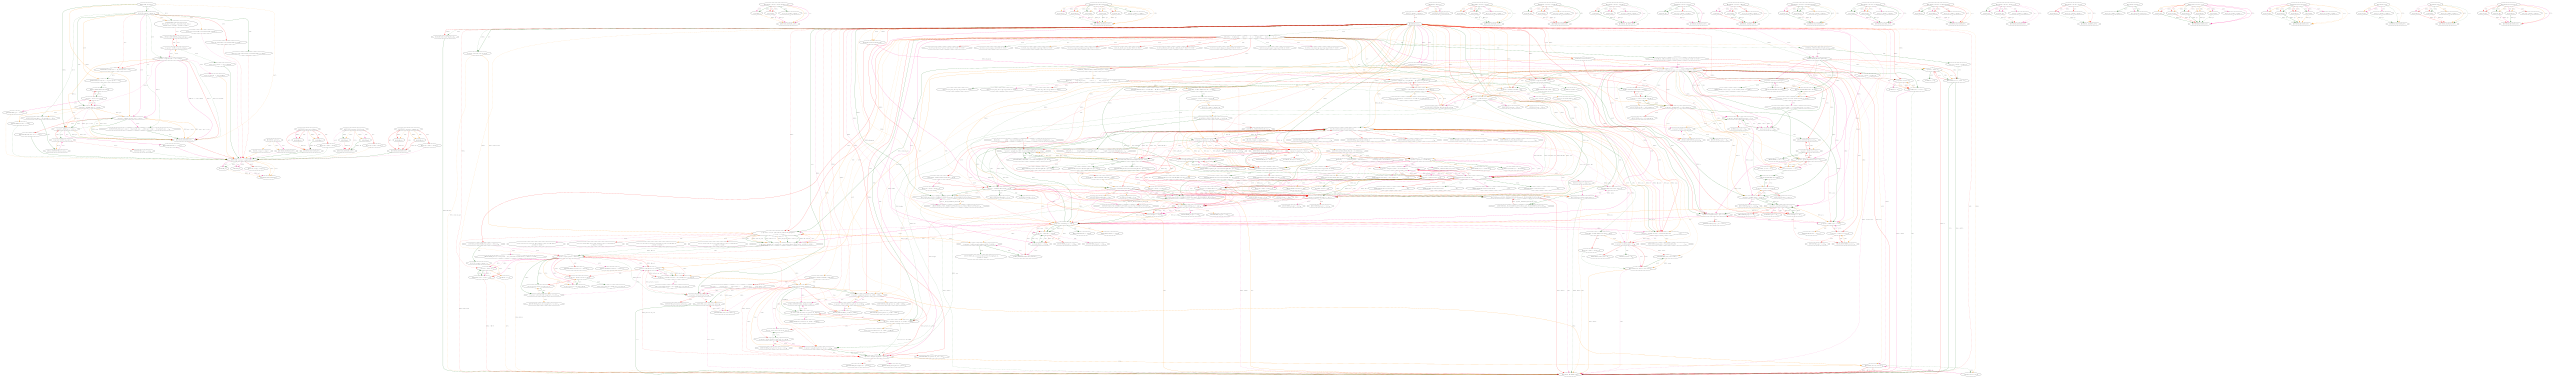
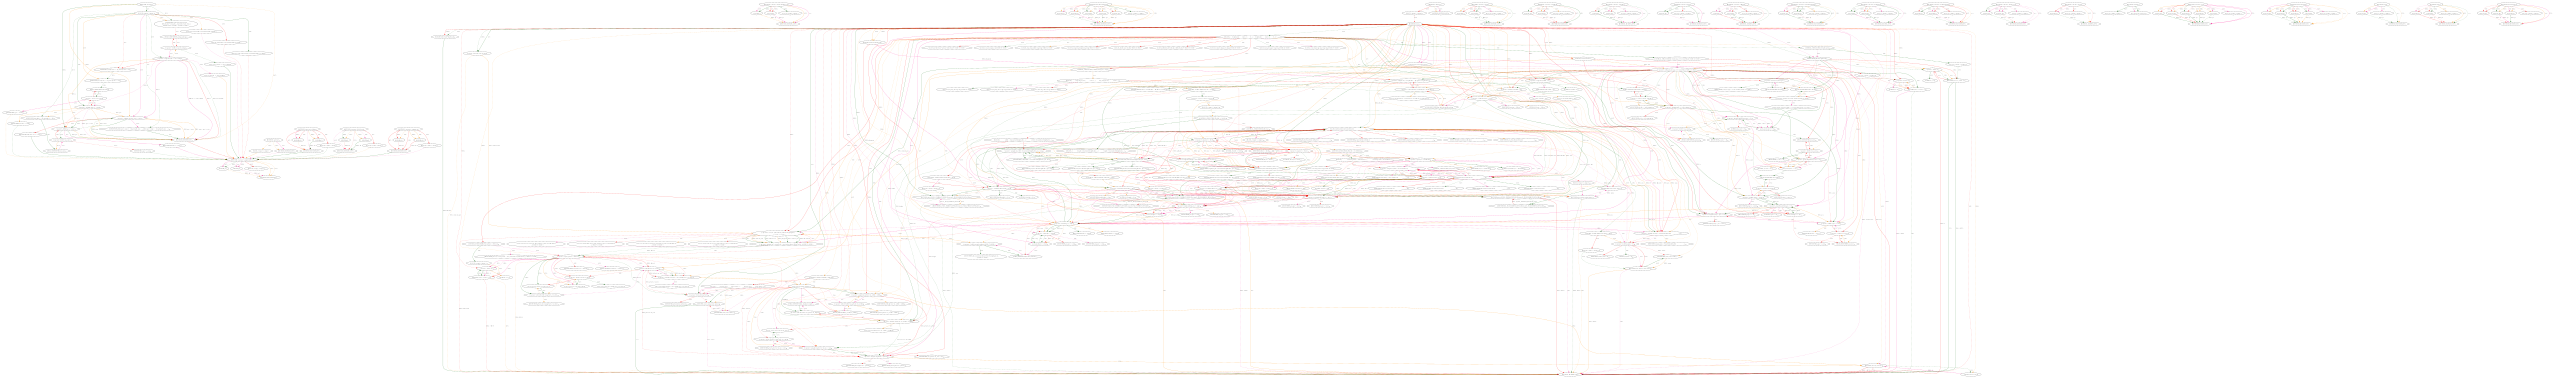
node "(IDENTIFIER,pTrack,pTrack->m_height = height)": removed
